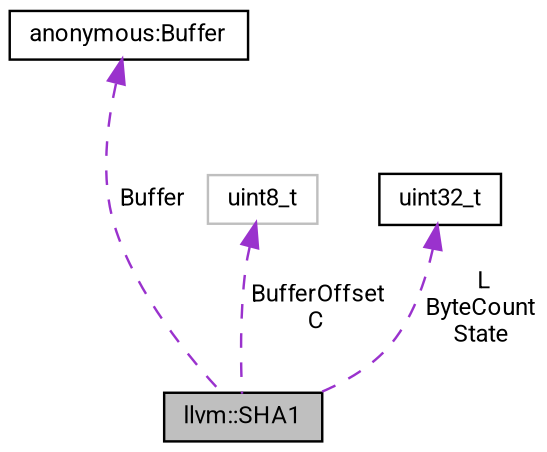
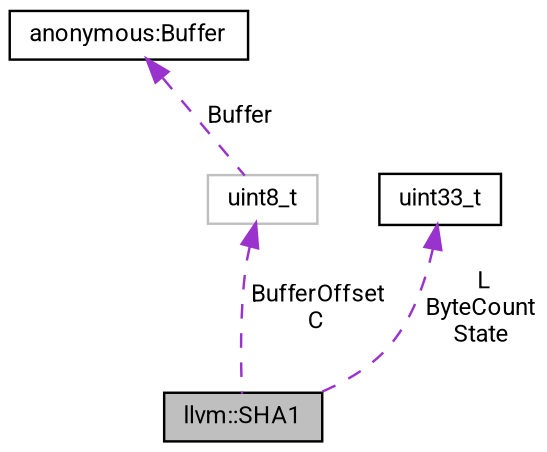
node "uint32_t": label "uint32_t" -> "uint33_t"
edge "llvm::SHA1" -> "anonymous:Buffer": now "uint8_t" -> "anonymous:Buffer"
